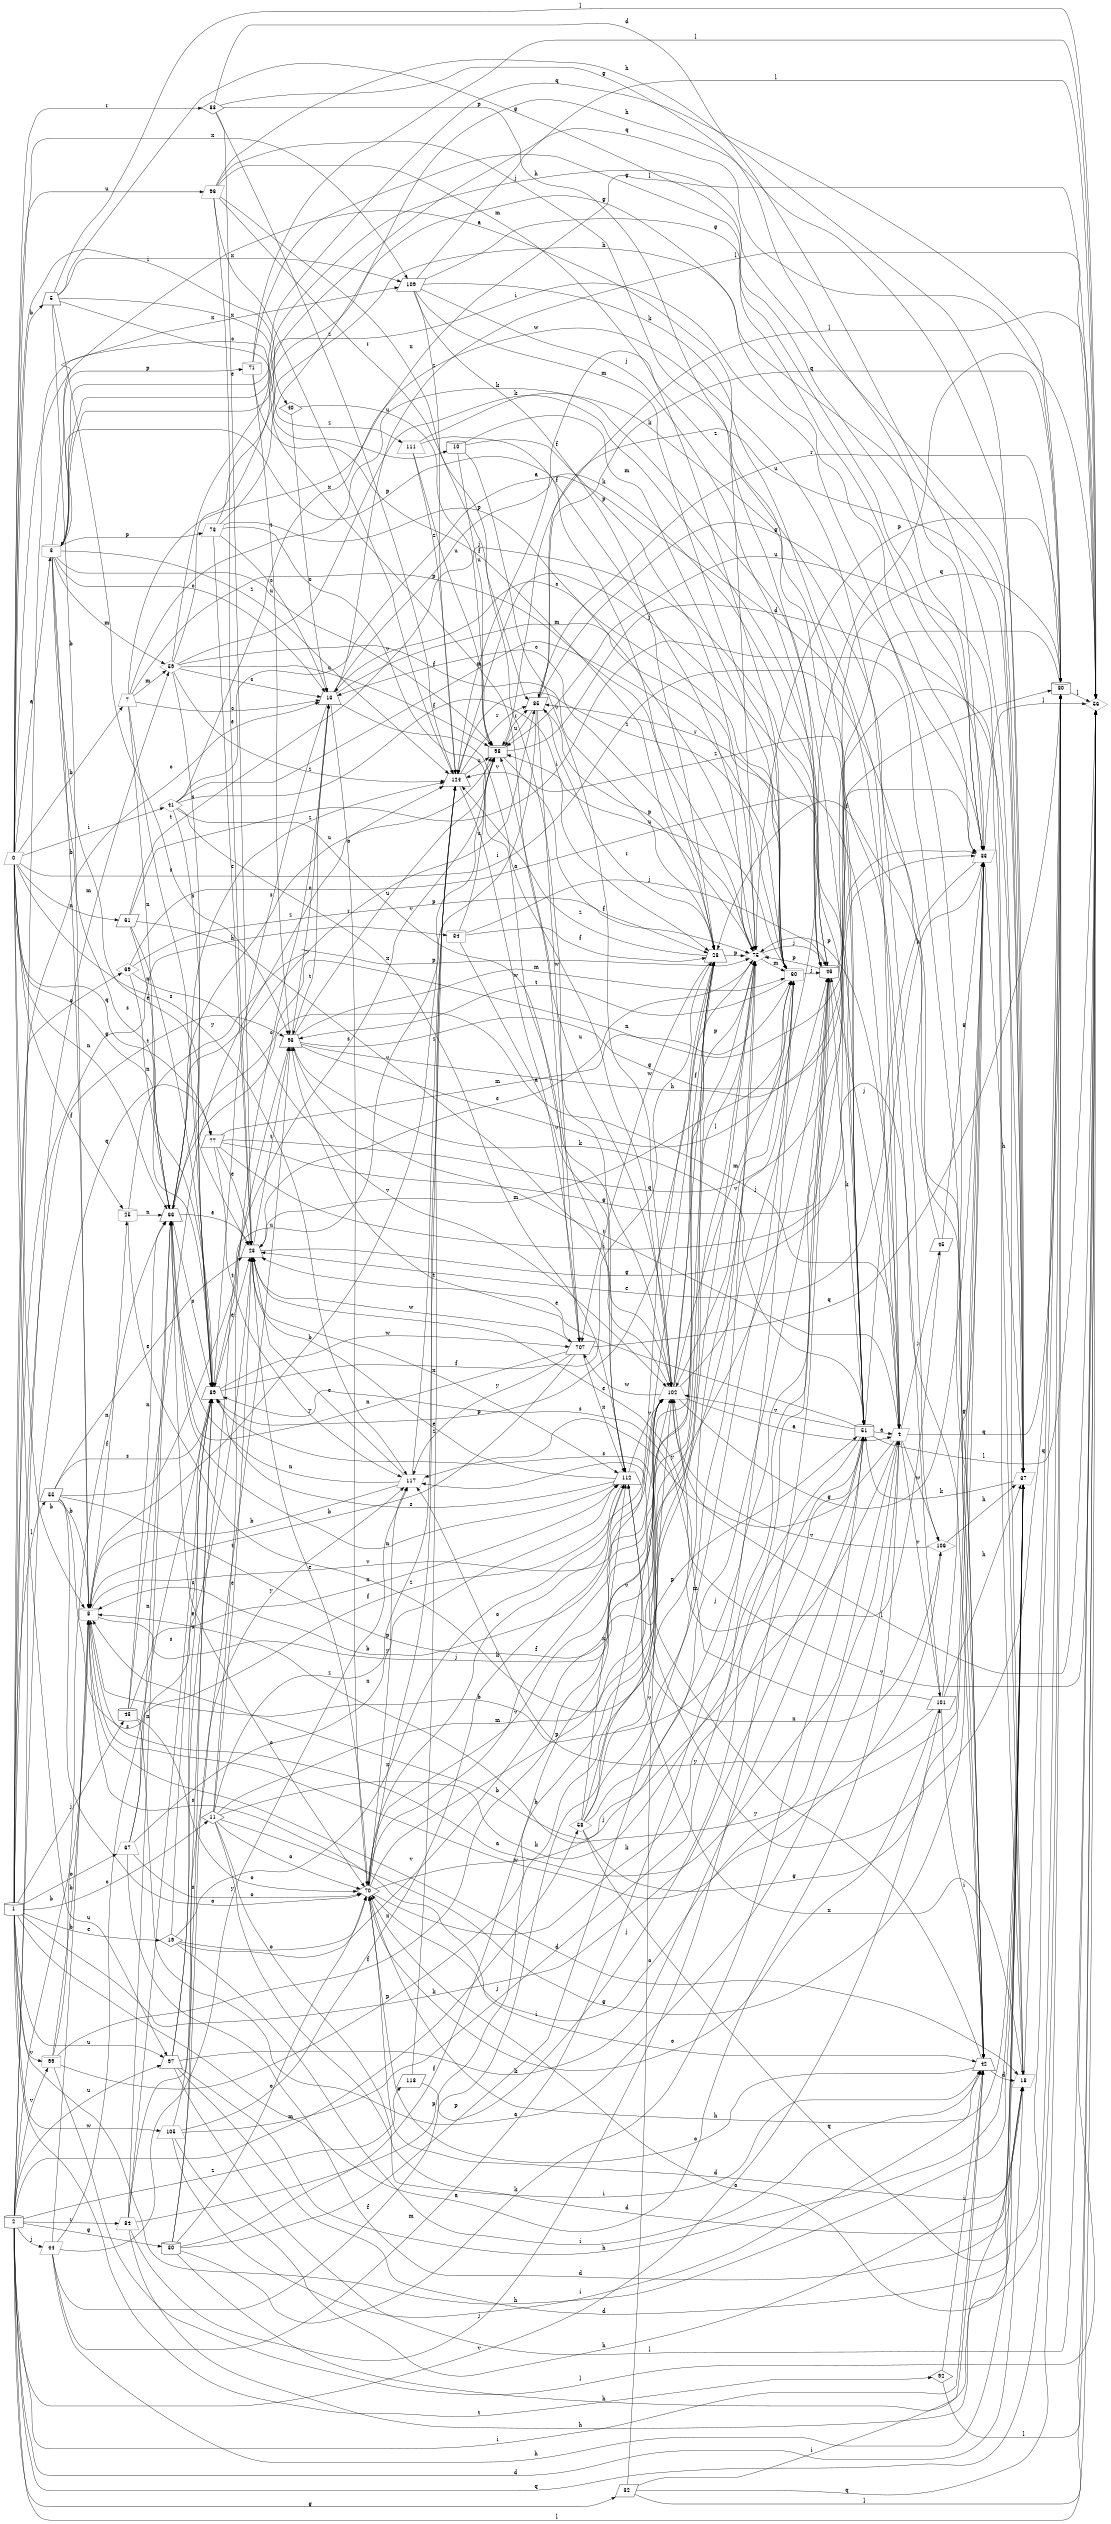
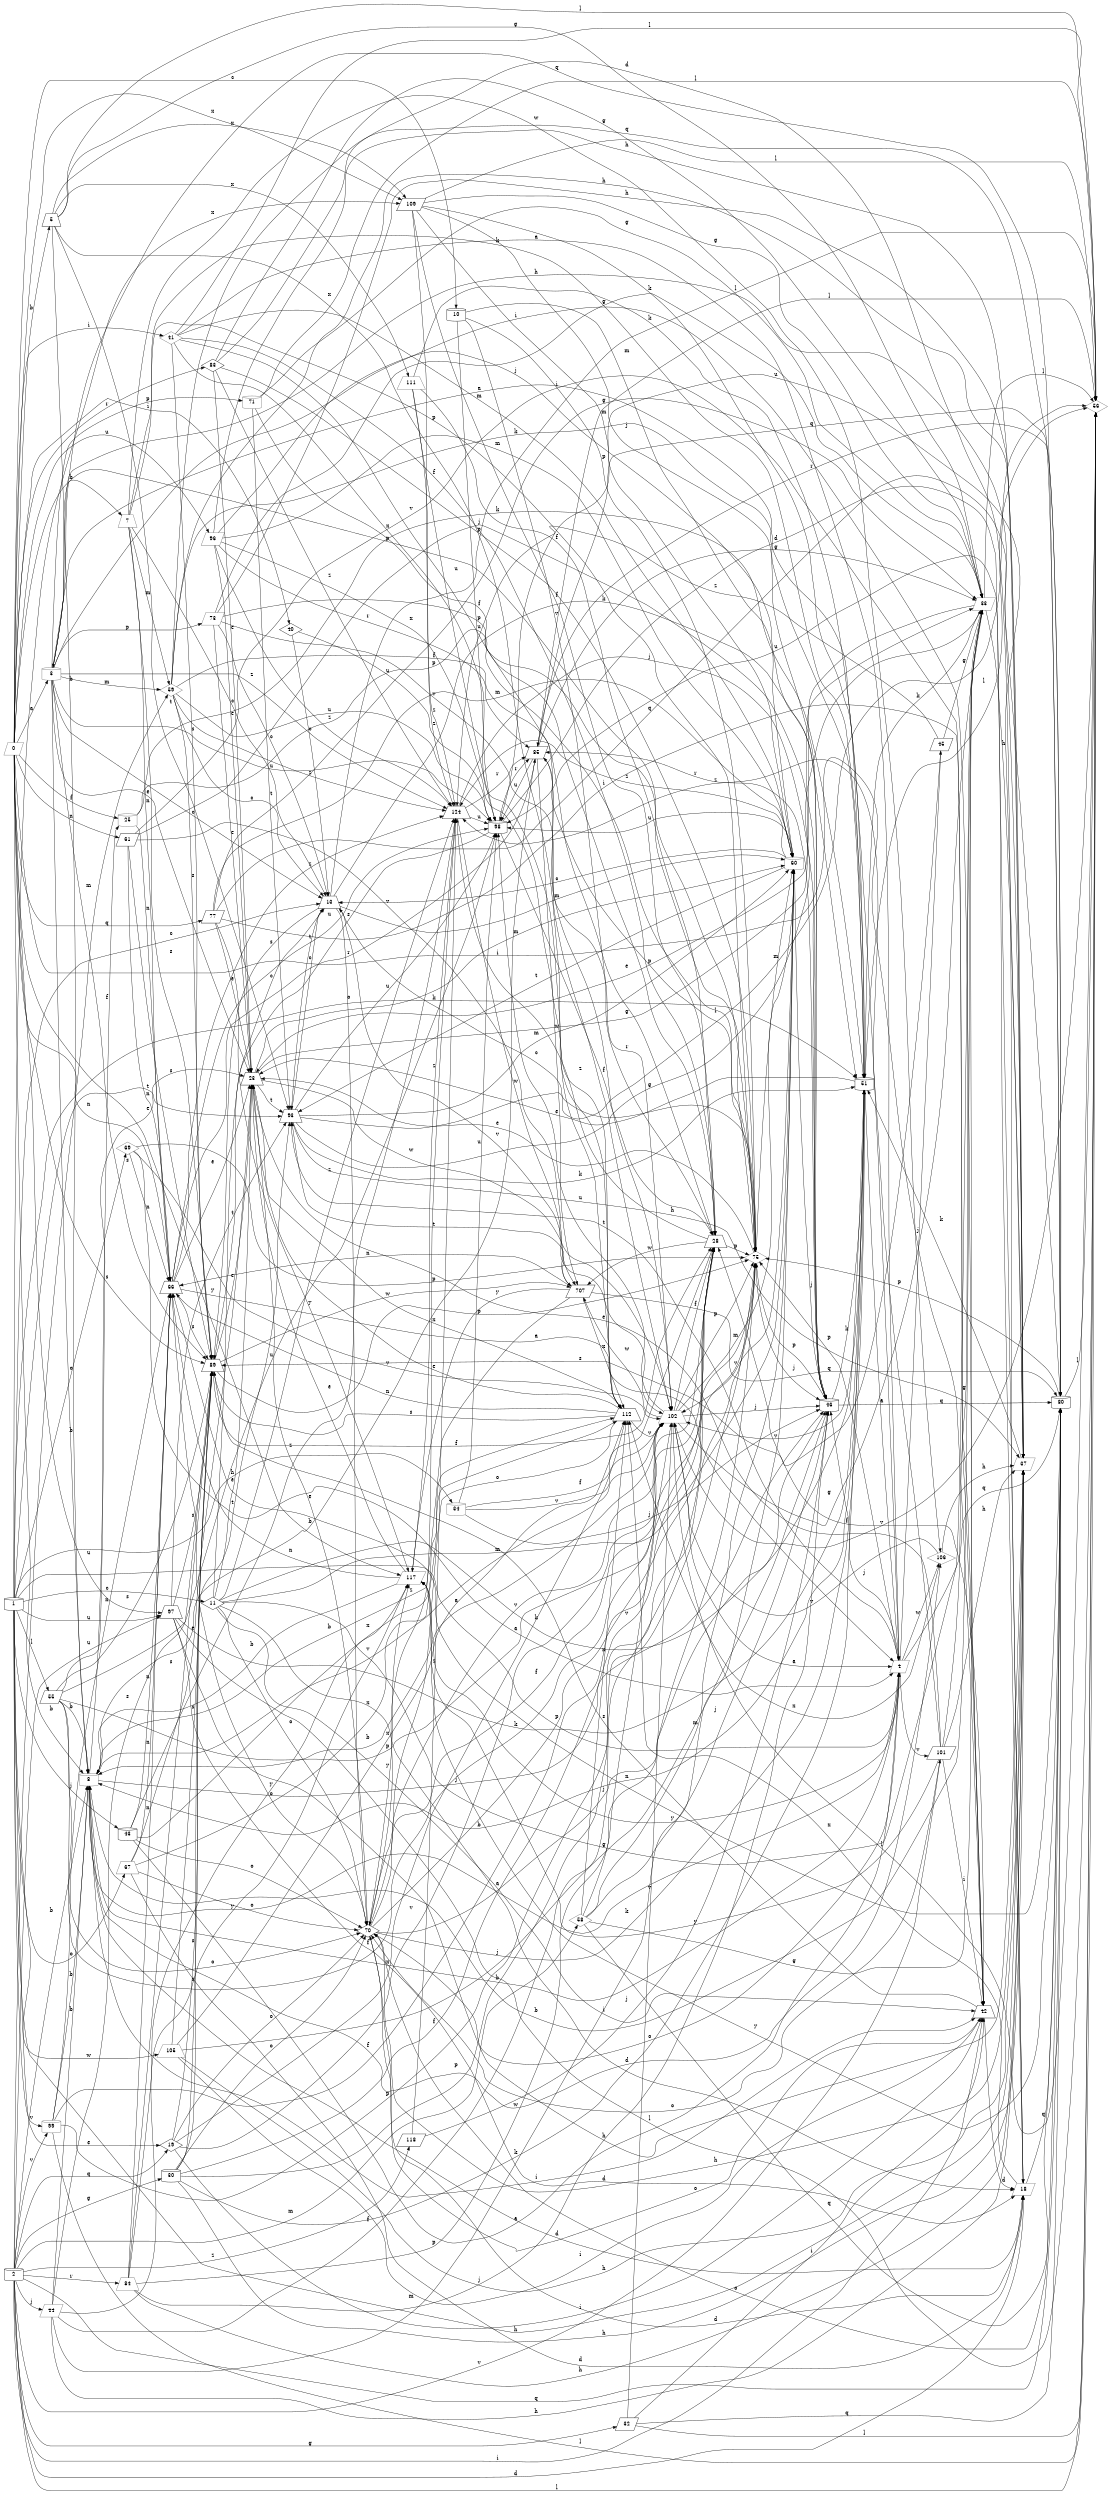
edge "73" -> "707": now "73" -> "102"
edge "0" -> "89": label "g" -> "s"
edge "51" -> "33": reversed
edge "58" -> "75": removed, label "p"
edge "2" -> "77": now "2" -> "19"
node "92": removed
